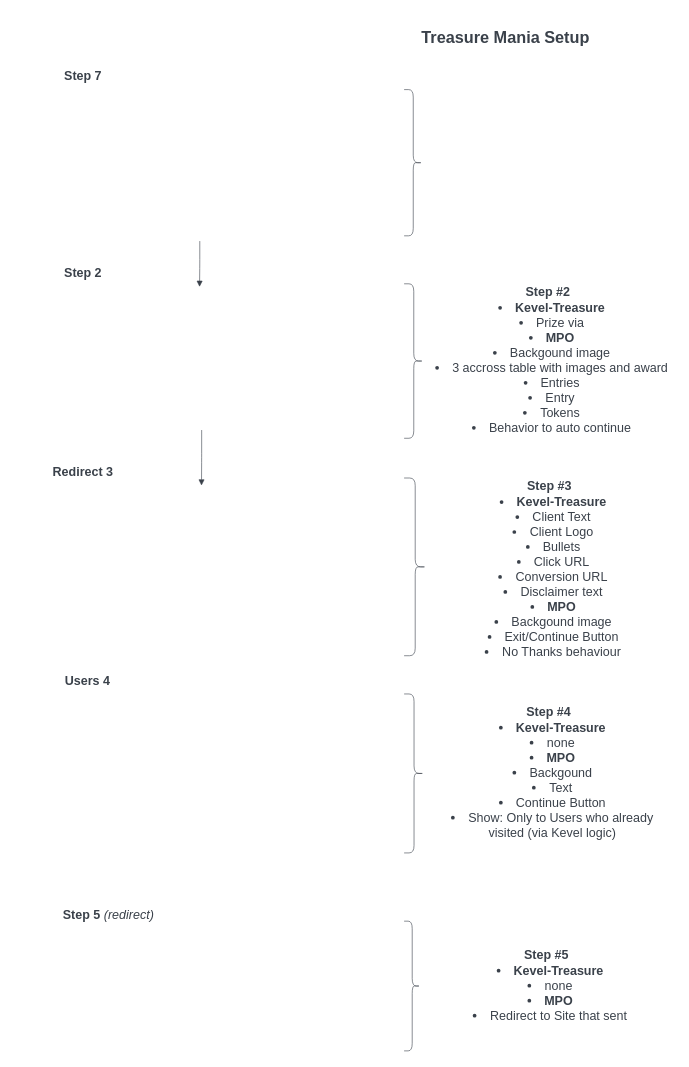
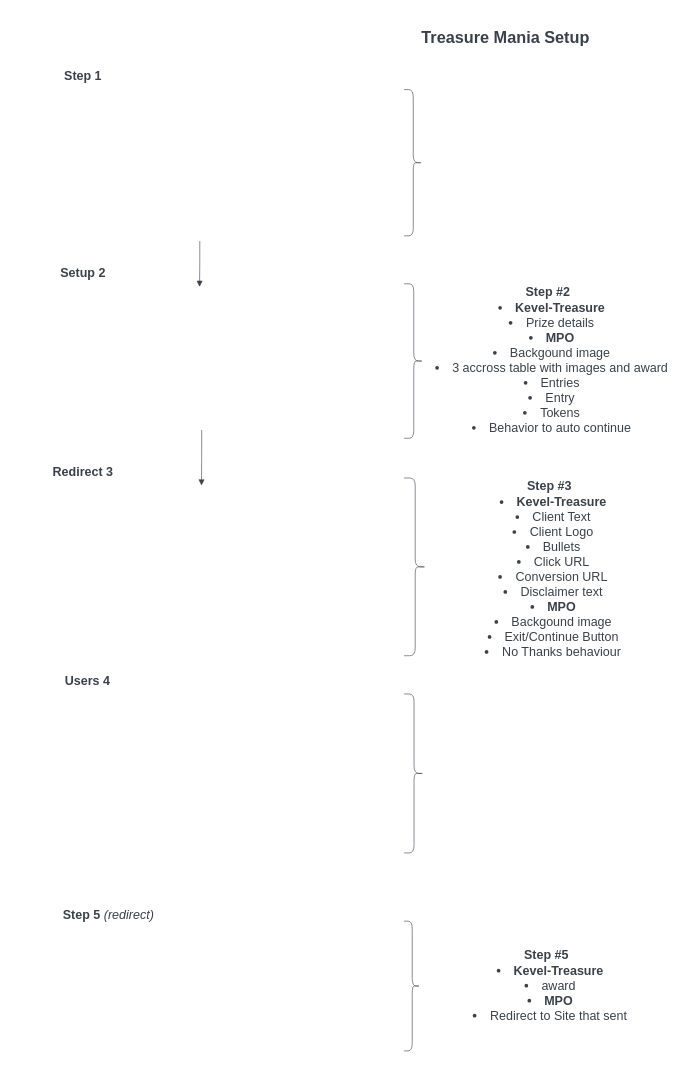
node "Step 7": label "Step 7" -> "Step 1"
node "Step 2": label "Step 2" -> "Setup 2"
node "Step #2 Kevel-Treasure Prize via MPO Backgound image 3 accross table with images and award Entries Entry Tokens Behavior to auto continue": label "Step #2 Kevel-Treasure Prize via MPO Backgound image 3 accross table with images and award Entries Entry Tokens Behavior to auto continue" -> "Step #2 Kevel-Treasure Prize details MPO Backgound image 3 accross table with images and award Entries Entry Tokens Behavior to auto continue"
node "Step #4 Kevel-Treasure none MPO Backgound Text Continue Button Show: Only to Users who already visited (via Kevel logic)": removed
node "Step #5 Kevel-Treasure none MPO Redirect to Site that sent": label "Step #5 Kevel-Treasure none MPO Redirect to Site that sent" -> "Step #5 Kevel-Treasure award MPO Redirect to Site that sent"
